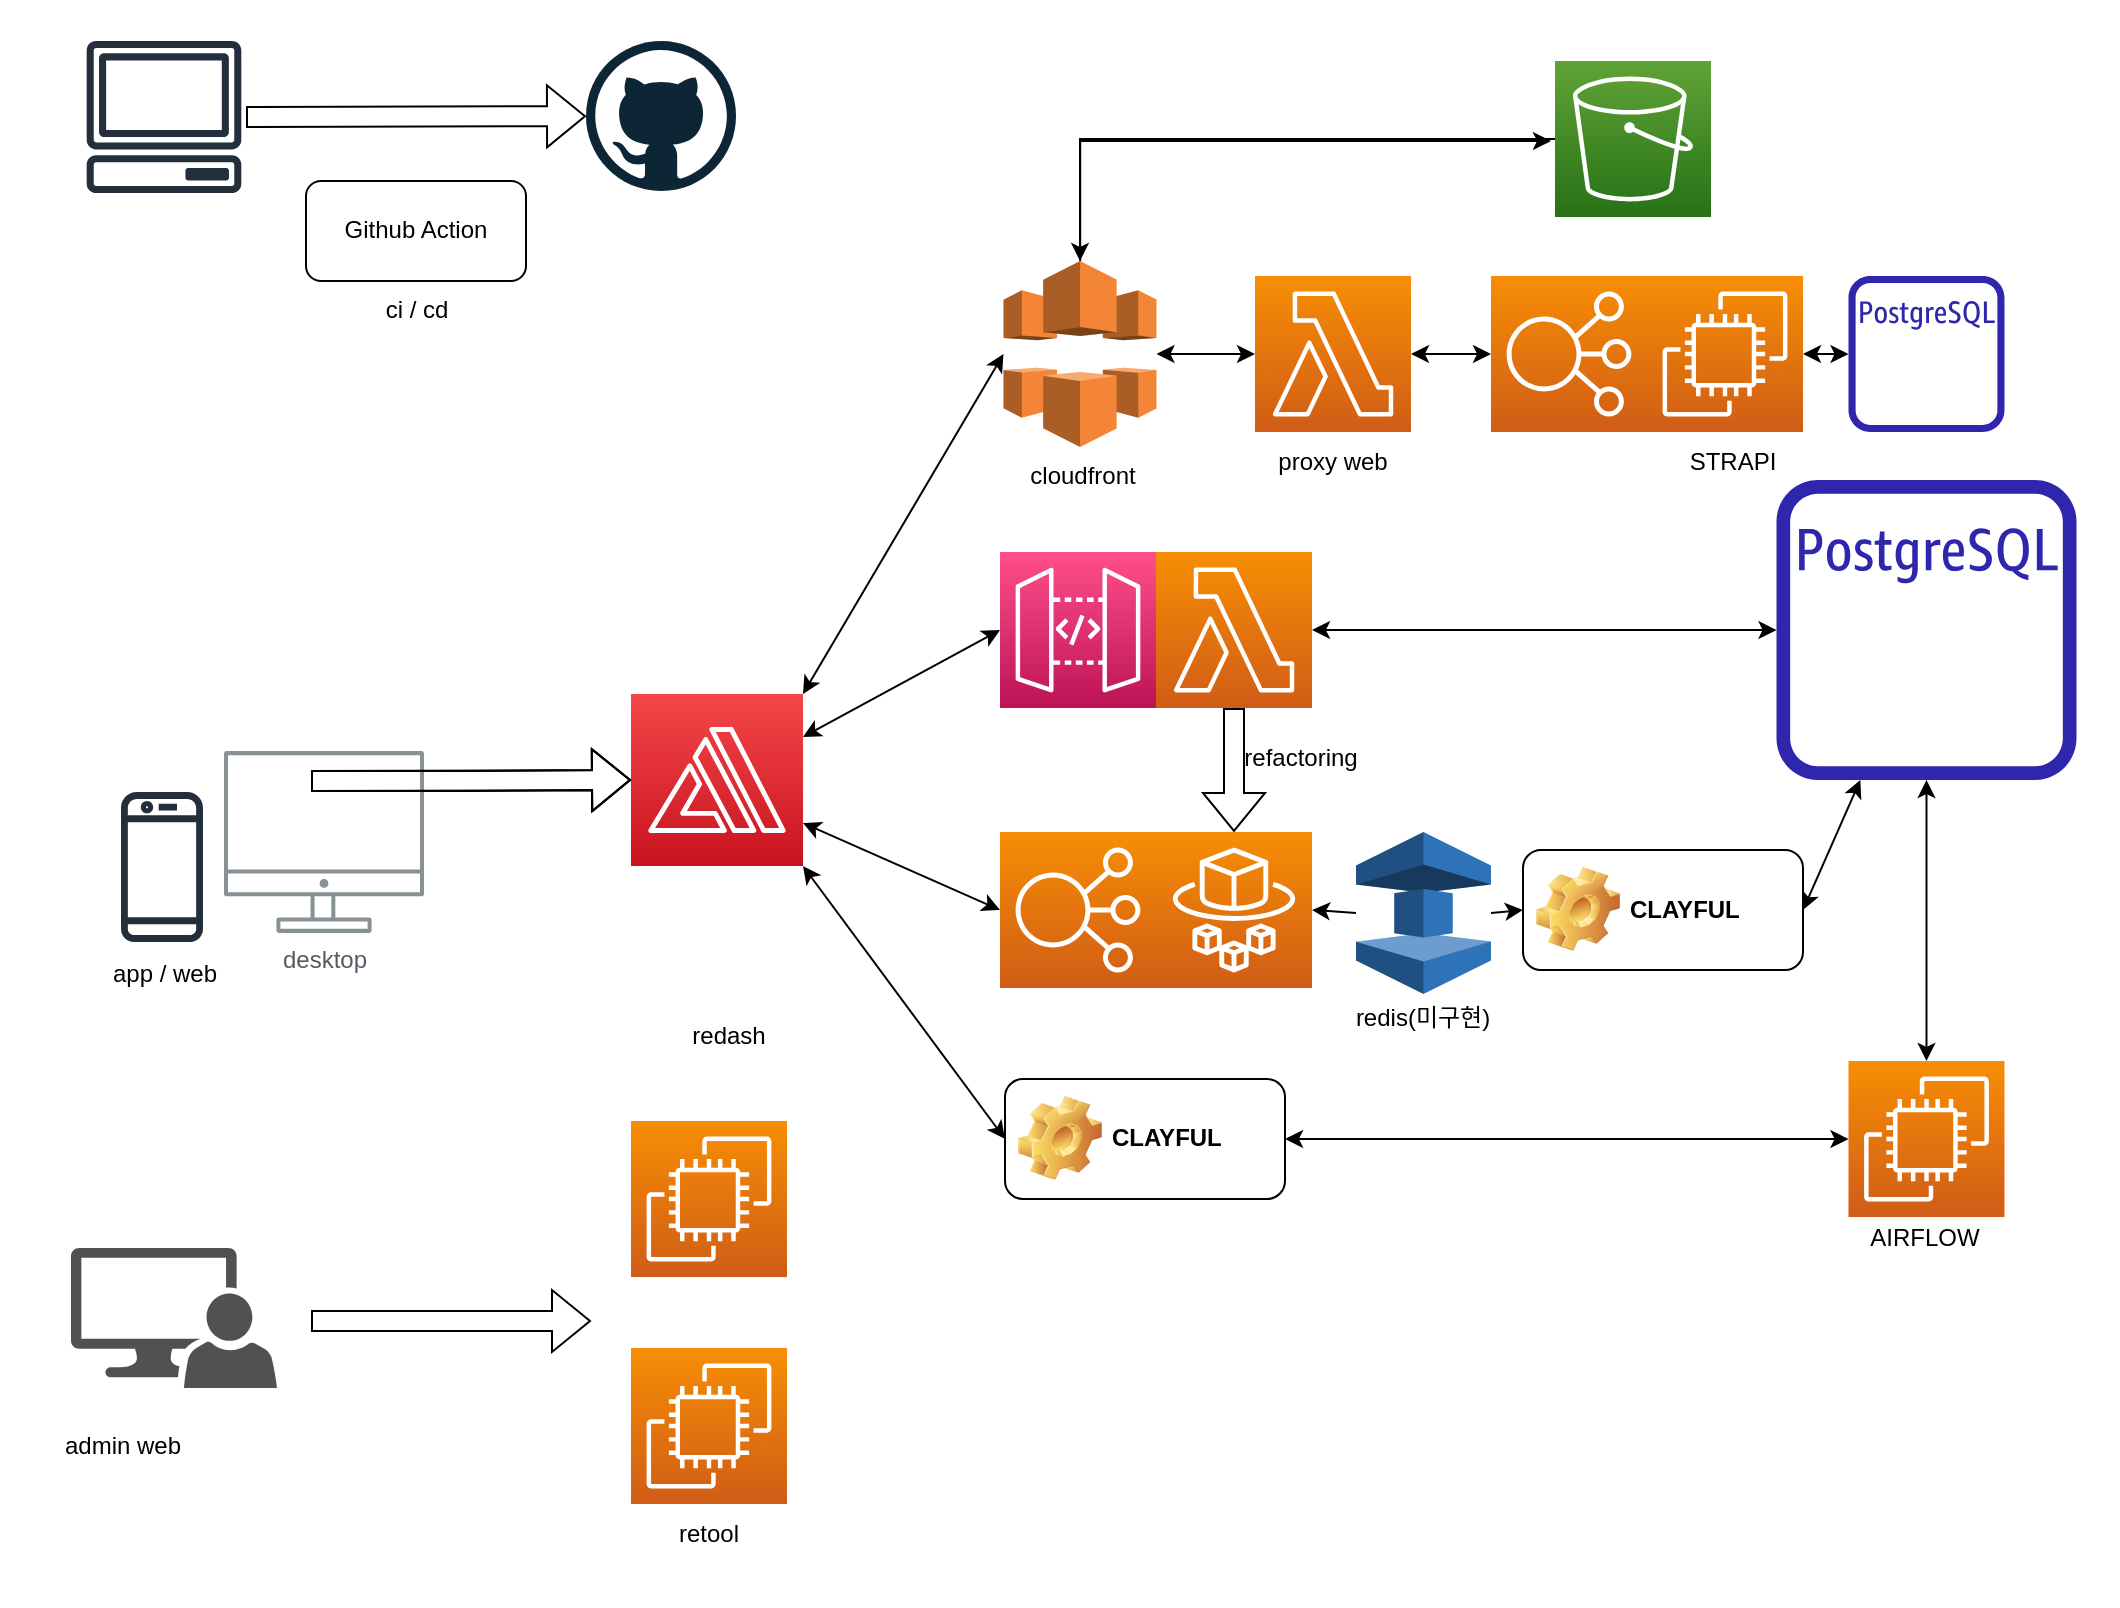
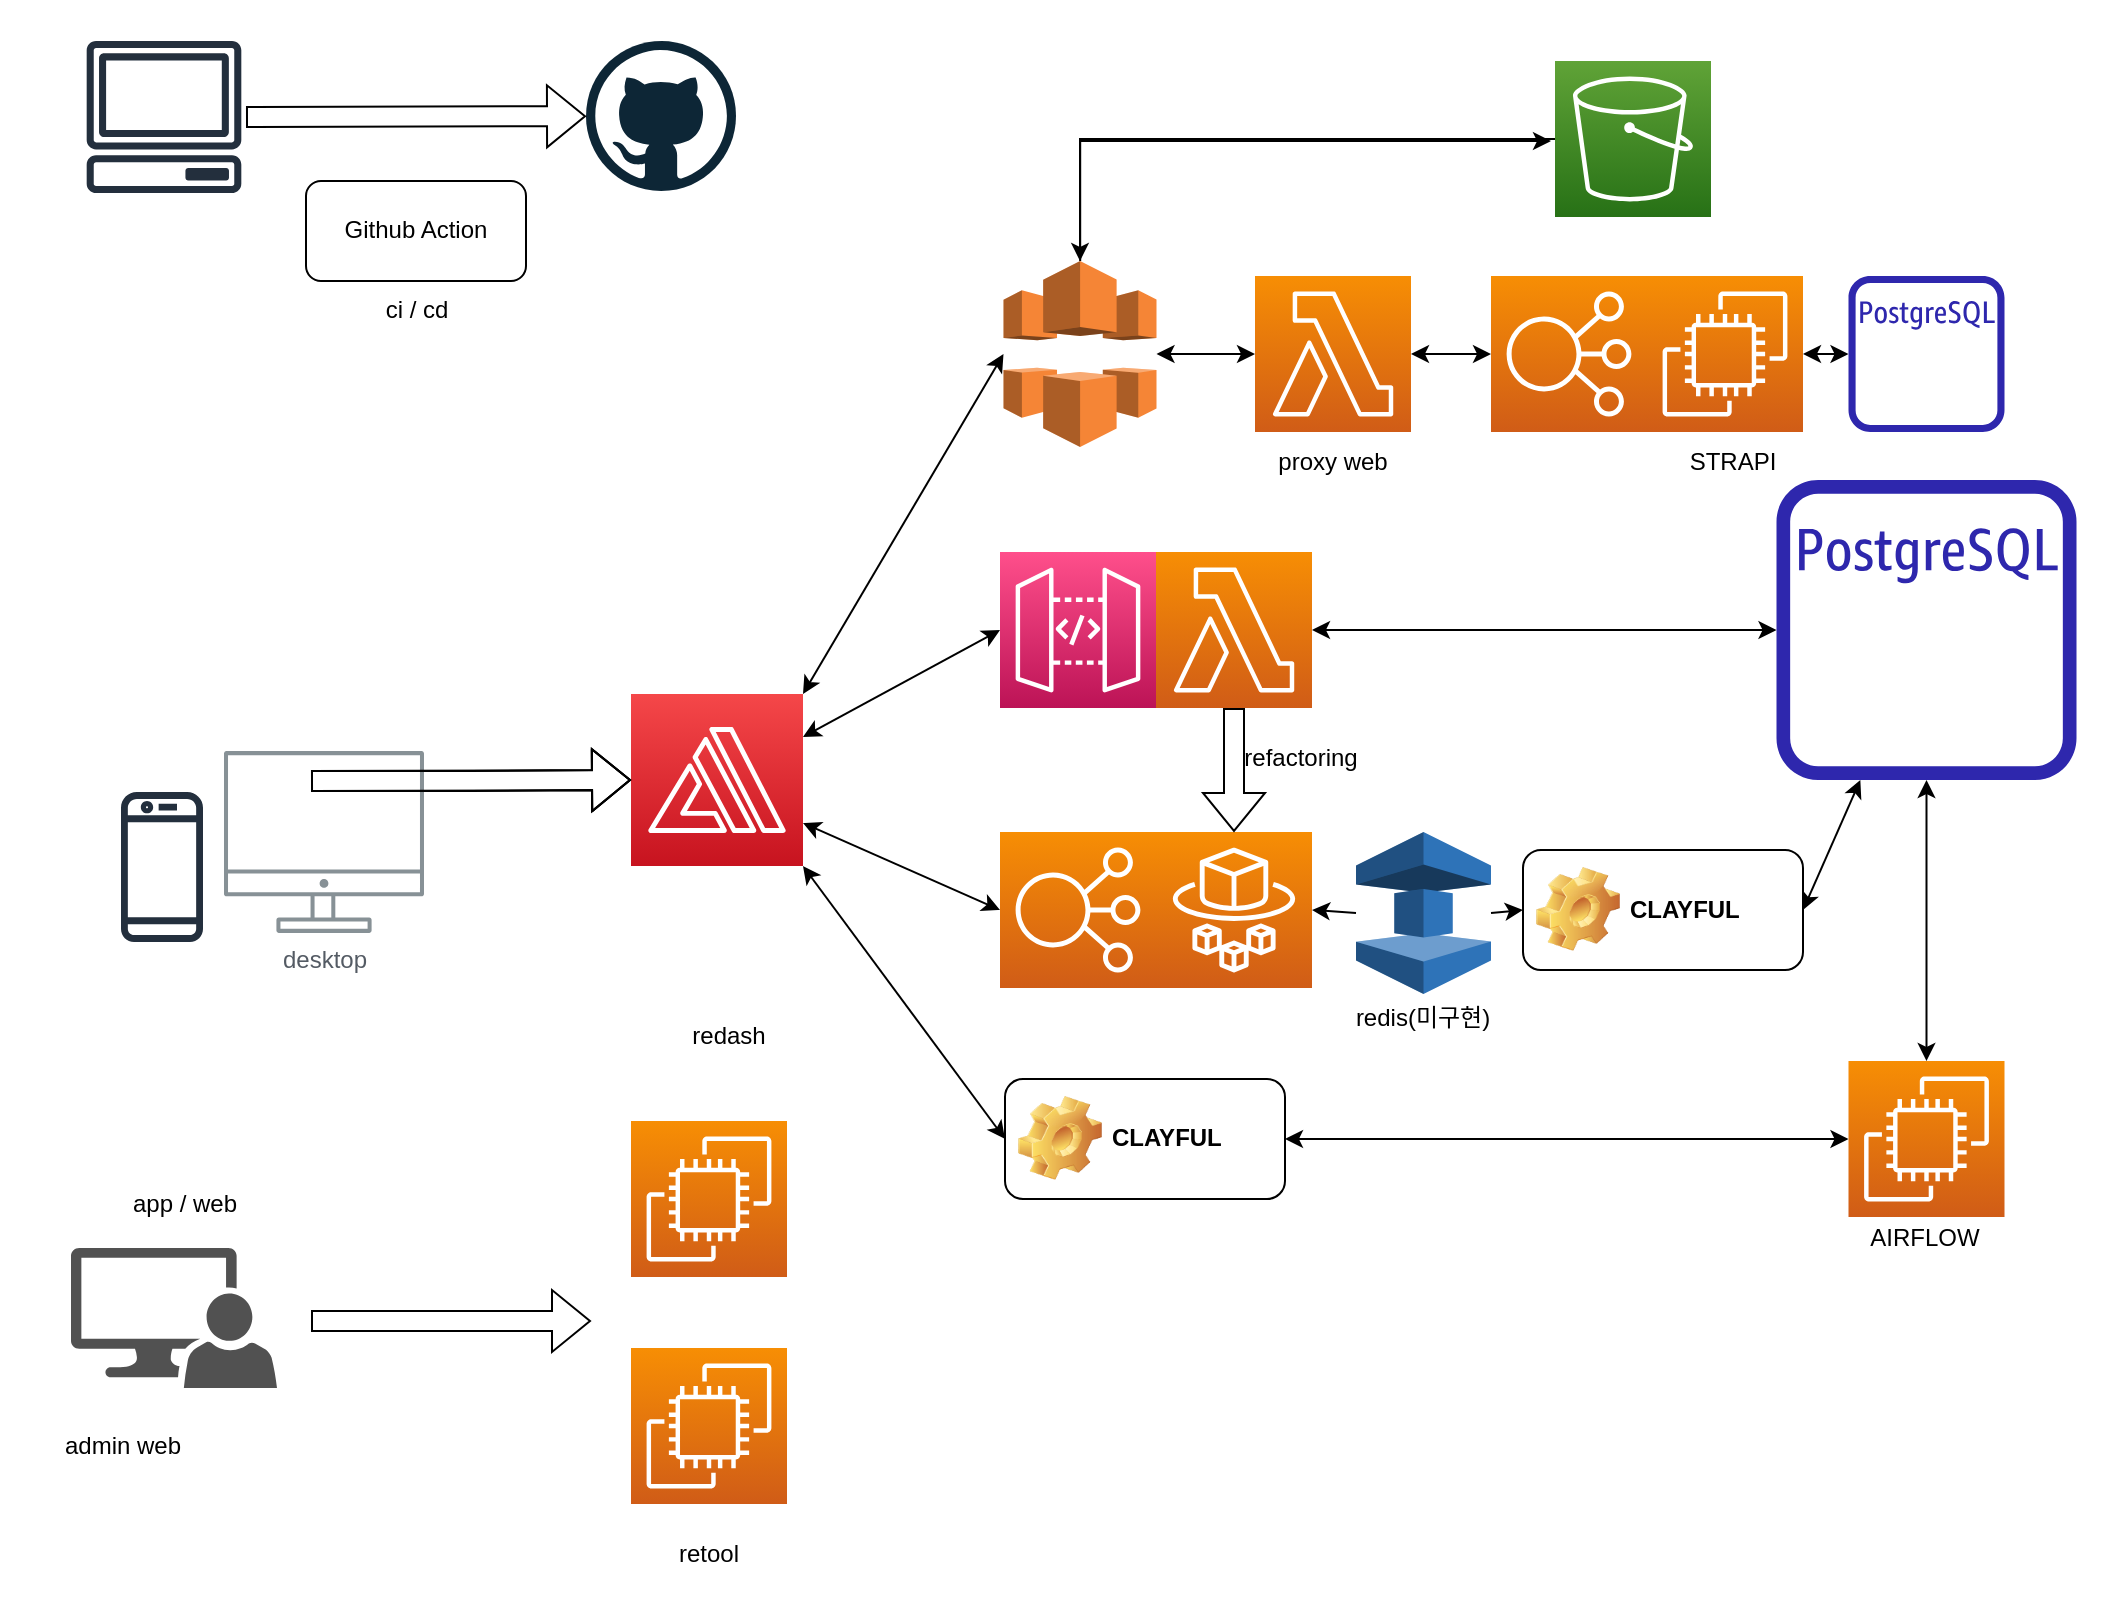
node "cloudfront": removed
node "app / web": moved (164, 975) -> (184, 1205)
node "retool": moved (709, 1534) -> (709, 1554)
